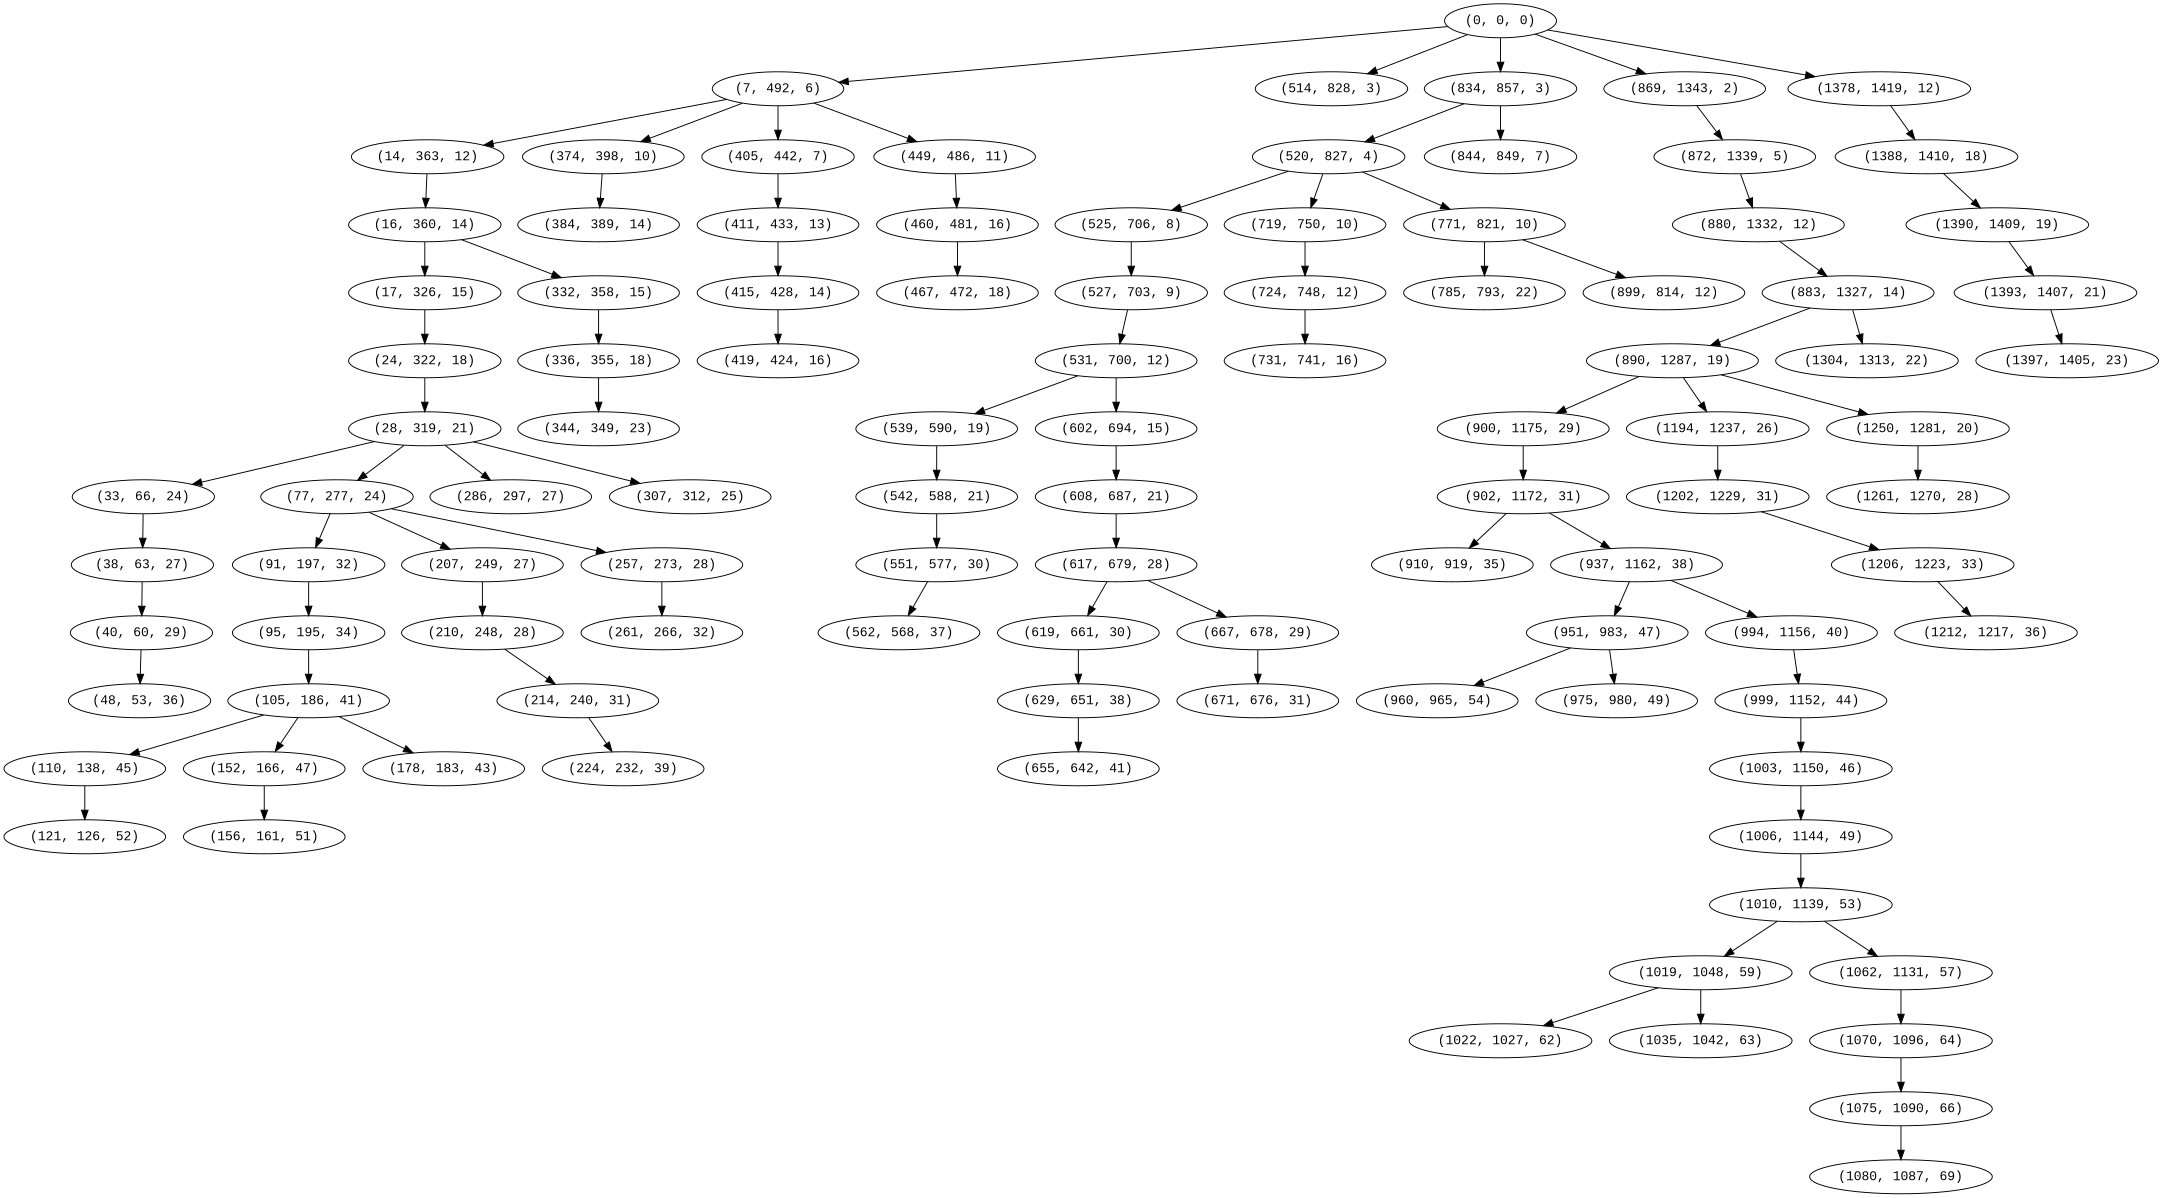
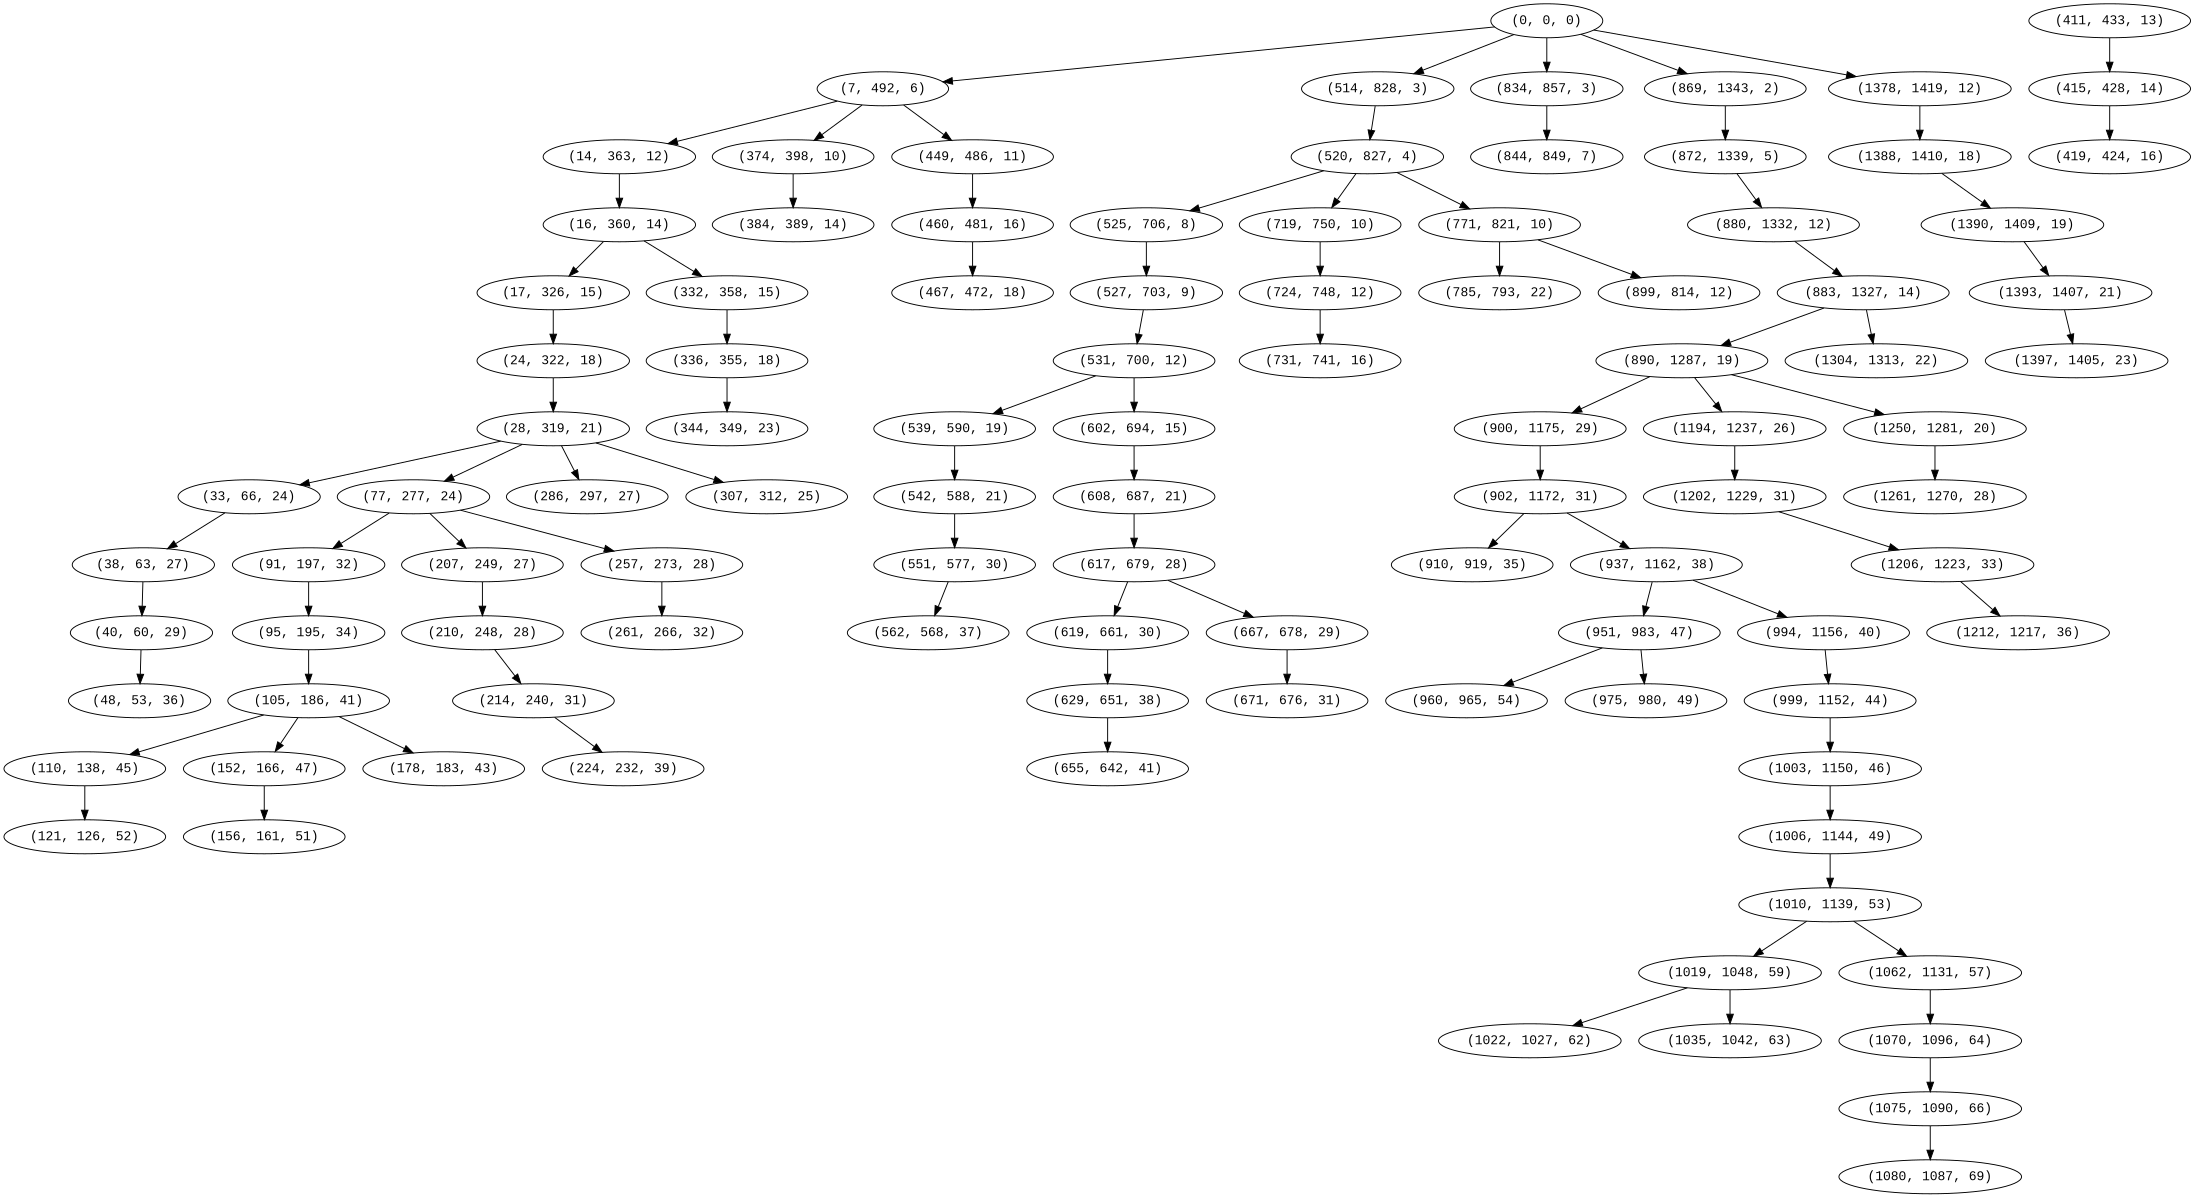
edge "(834, 857, 3)" -> "(520, 827, 4)": now "(514, 828, 3)" -> "(520, 827, 4)"
node "(405, 442, 7)": removed
